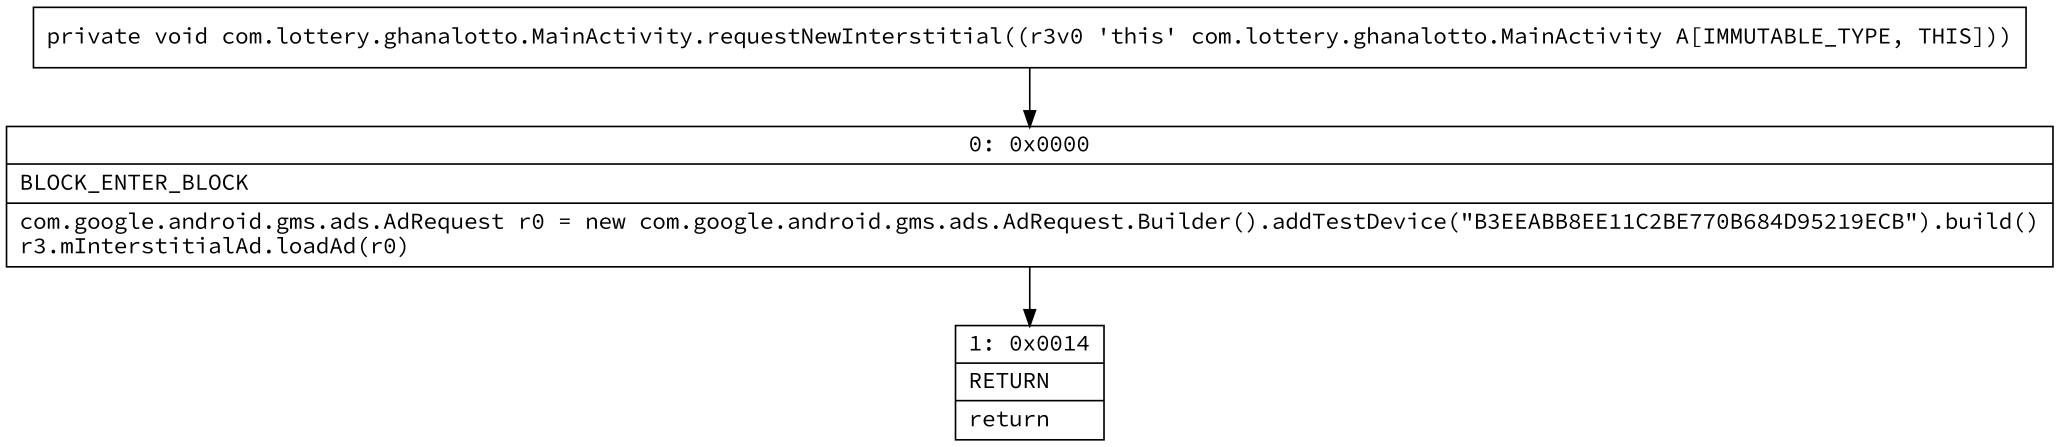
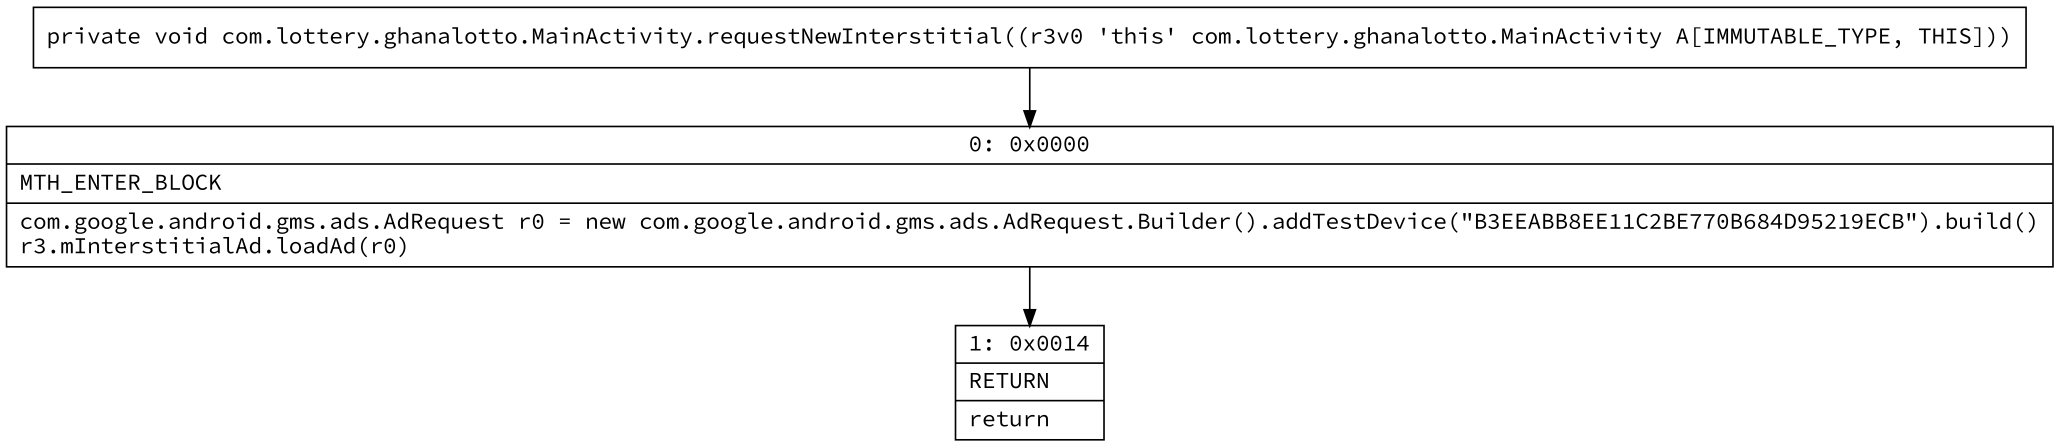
node "0: 0x0000": text "BLOCK_ENTER_BLOCK" -> "MTH_ENTER_BLOCK"
